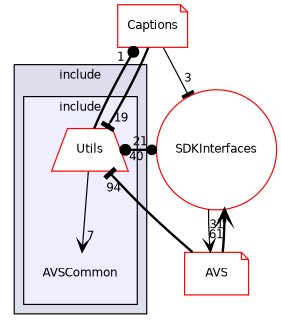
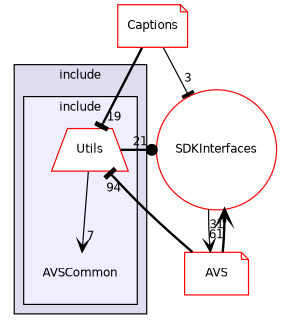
edge "Utils" -> "Captions": removed
edge "Utils" -> "SDKInterfaces": style solid -> bold
edge "SDKInterfaces" -> "Utils": removed
